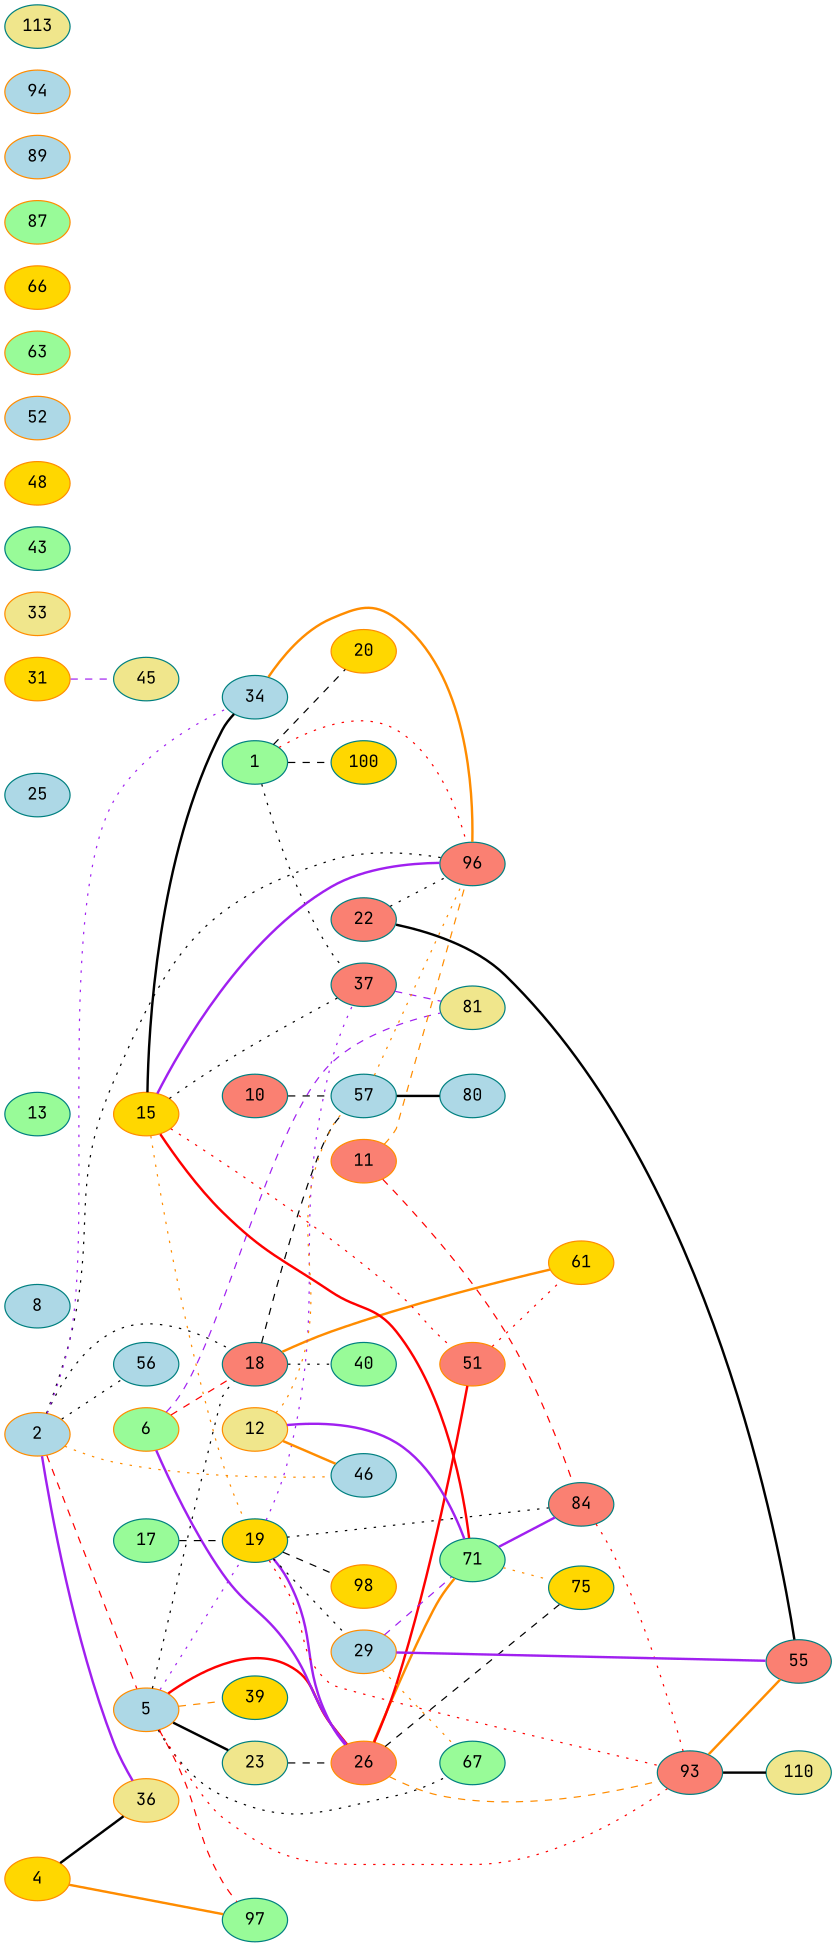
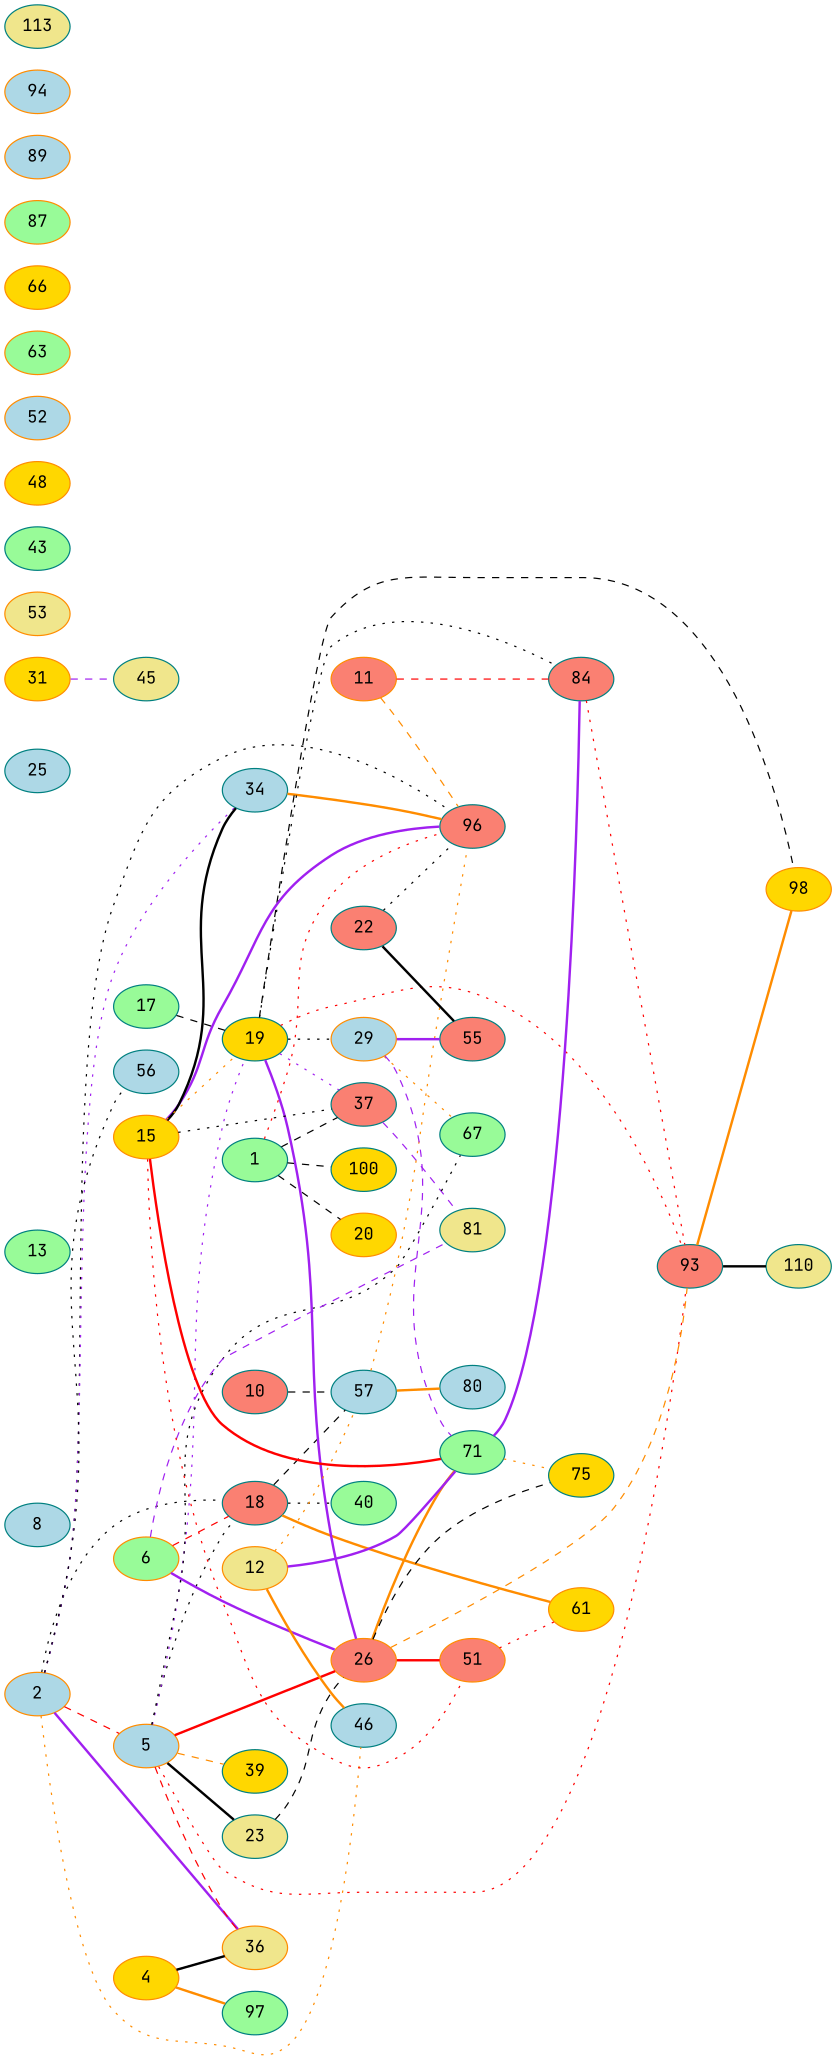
node "33": label "33" -> "53"
edge "1" -- "37": style dotted -> dashed
edge "57" -- "80": color black -> darkorange
edge "55" -- "93": now "98" -- "93"
edge "5" -- "97": now "5" -- "36"
